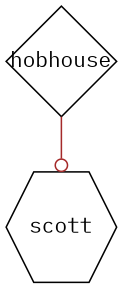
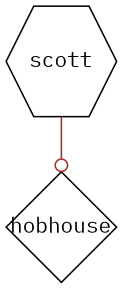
edge "hobhouse" -> "scott": reversed
